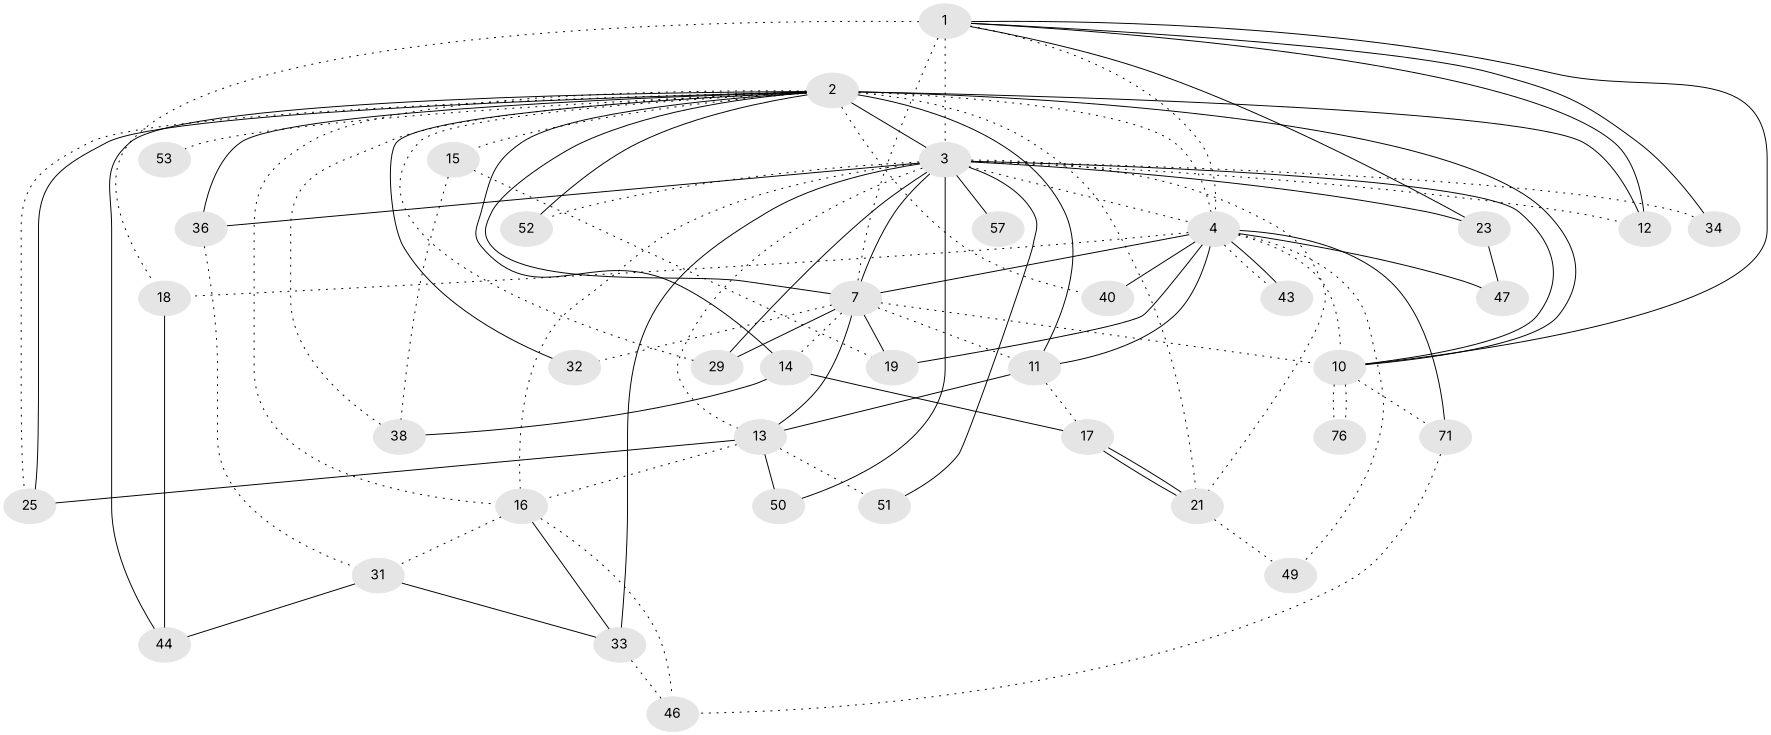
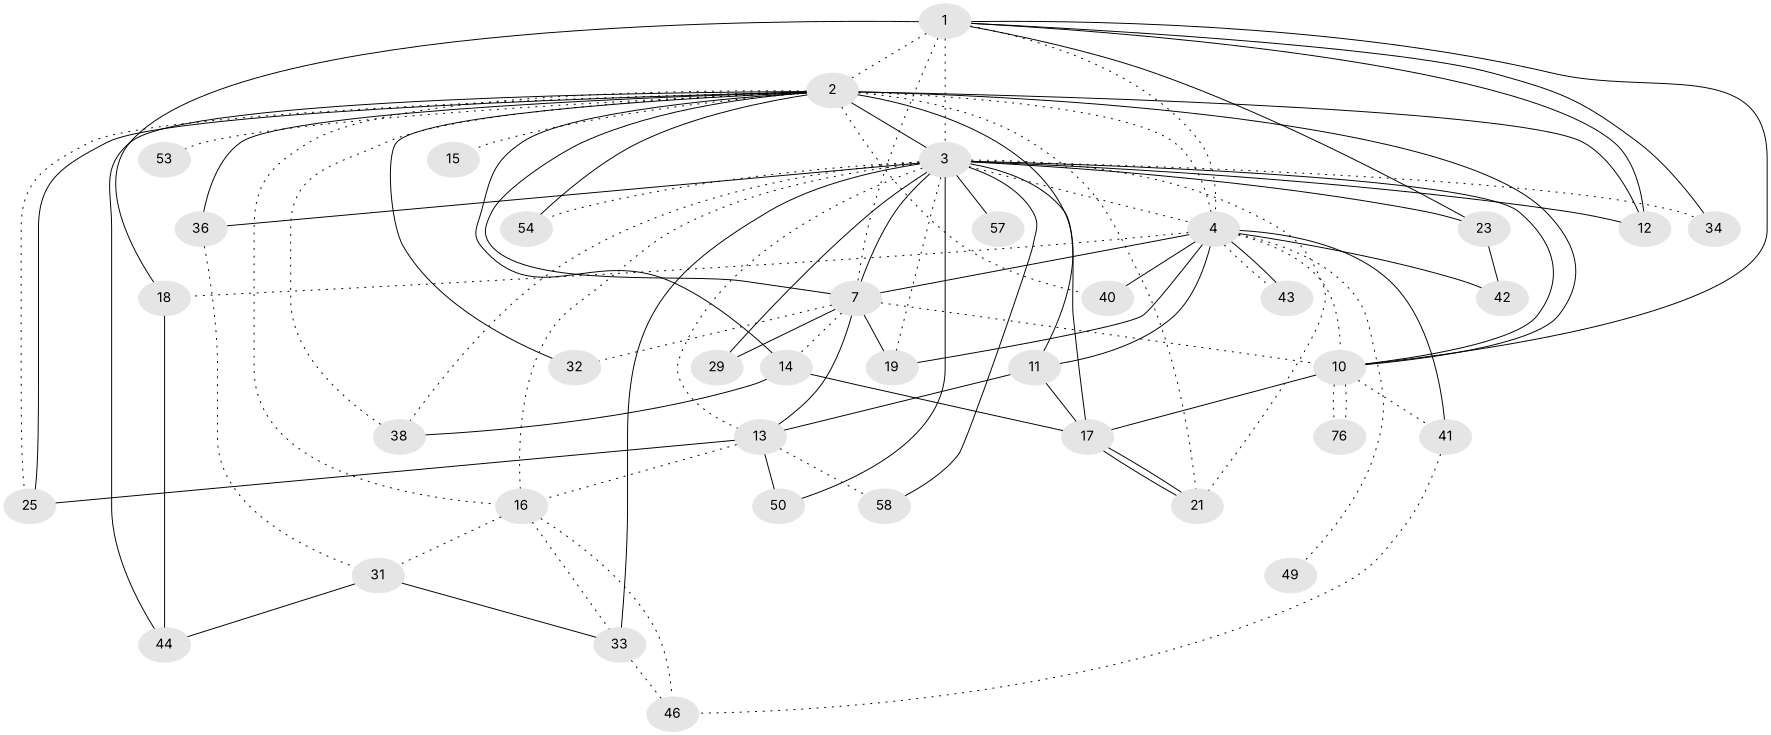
edge "1" -- "18": style dotted -> solid
edge "2" -- "29": now "2" -- "1"
edge "3" -- "12": style dotted -> solid
node "52": label "52" -> "54"
edge "15" -- "19": now "3" -- "19"
edge "15" -- "38": now "3" -- "38"
node "47": label "47" -> "42"
edge "3" -- "17": added
edge "7" -- "11": removed
edge "11" -- "17": style dotted -> solid
edge "10" -- "17": added
node "71": label "71" -> "41"
node "51": label "51" -> "58"
edge "21" -- "49": removed
edge "16" -- "33": style solid -> dotted
